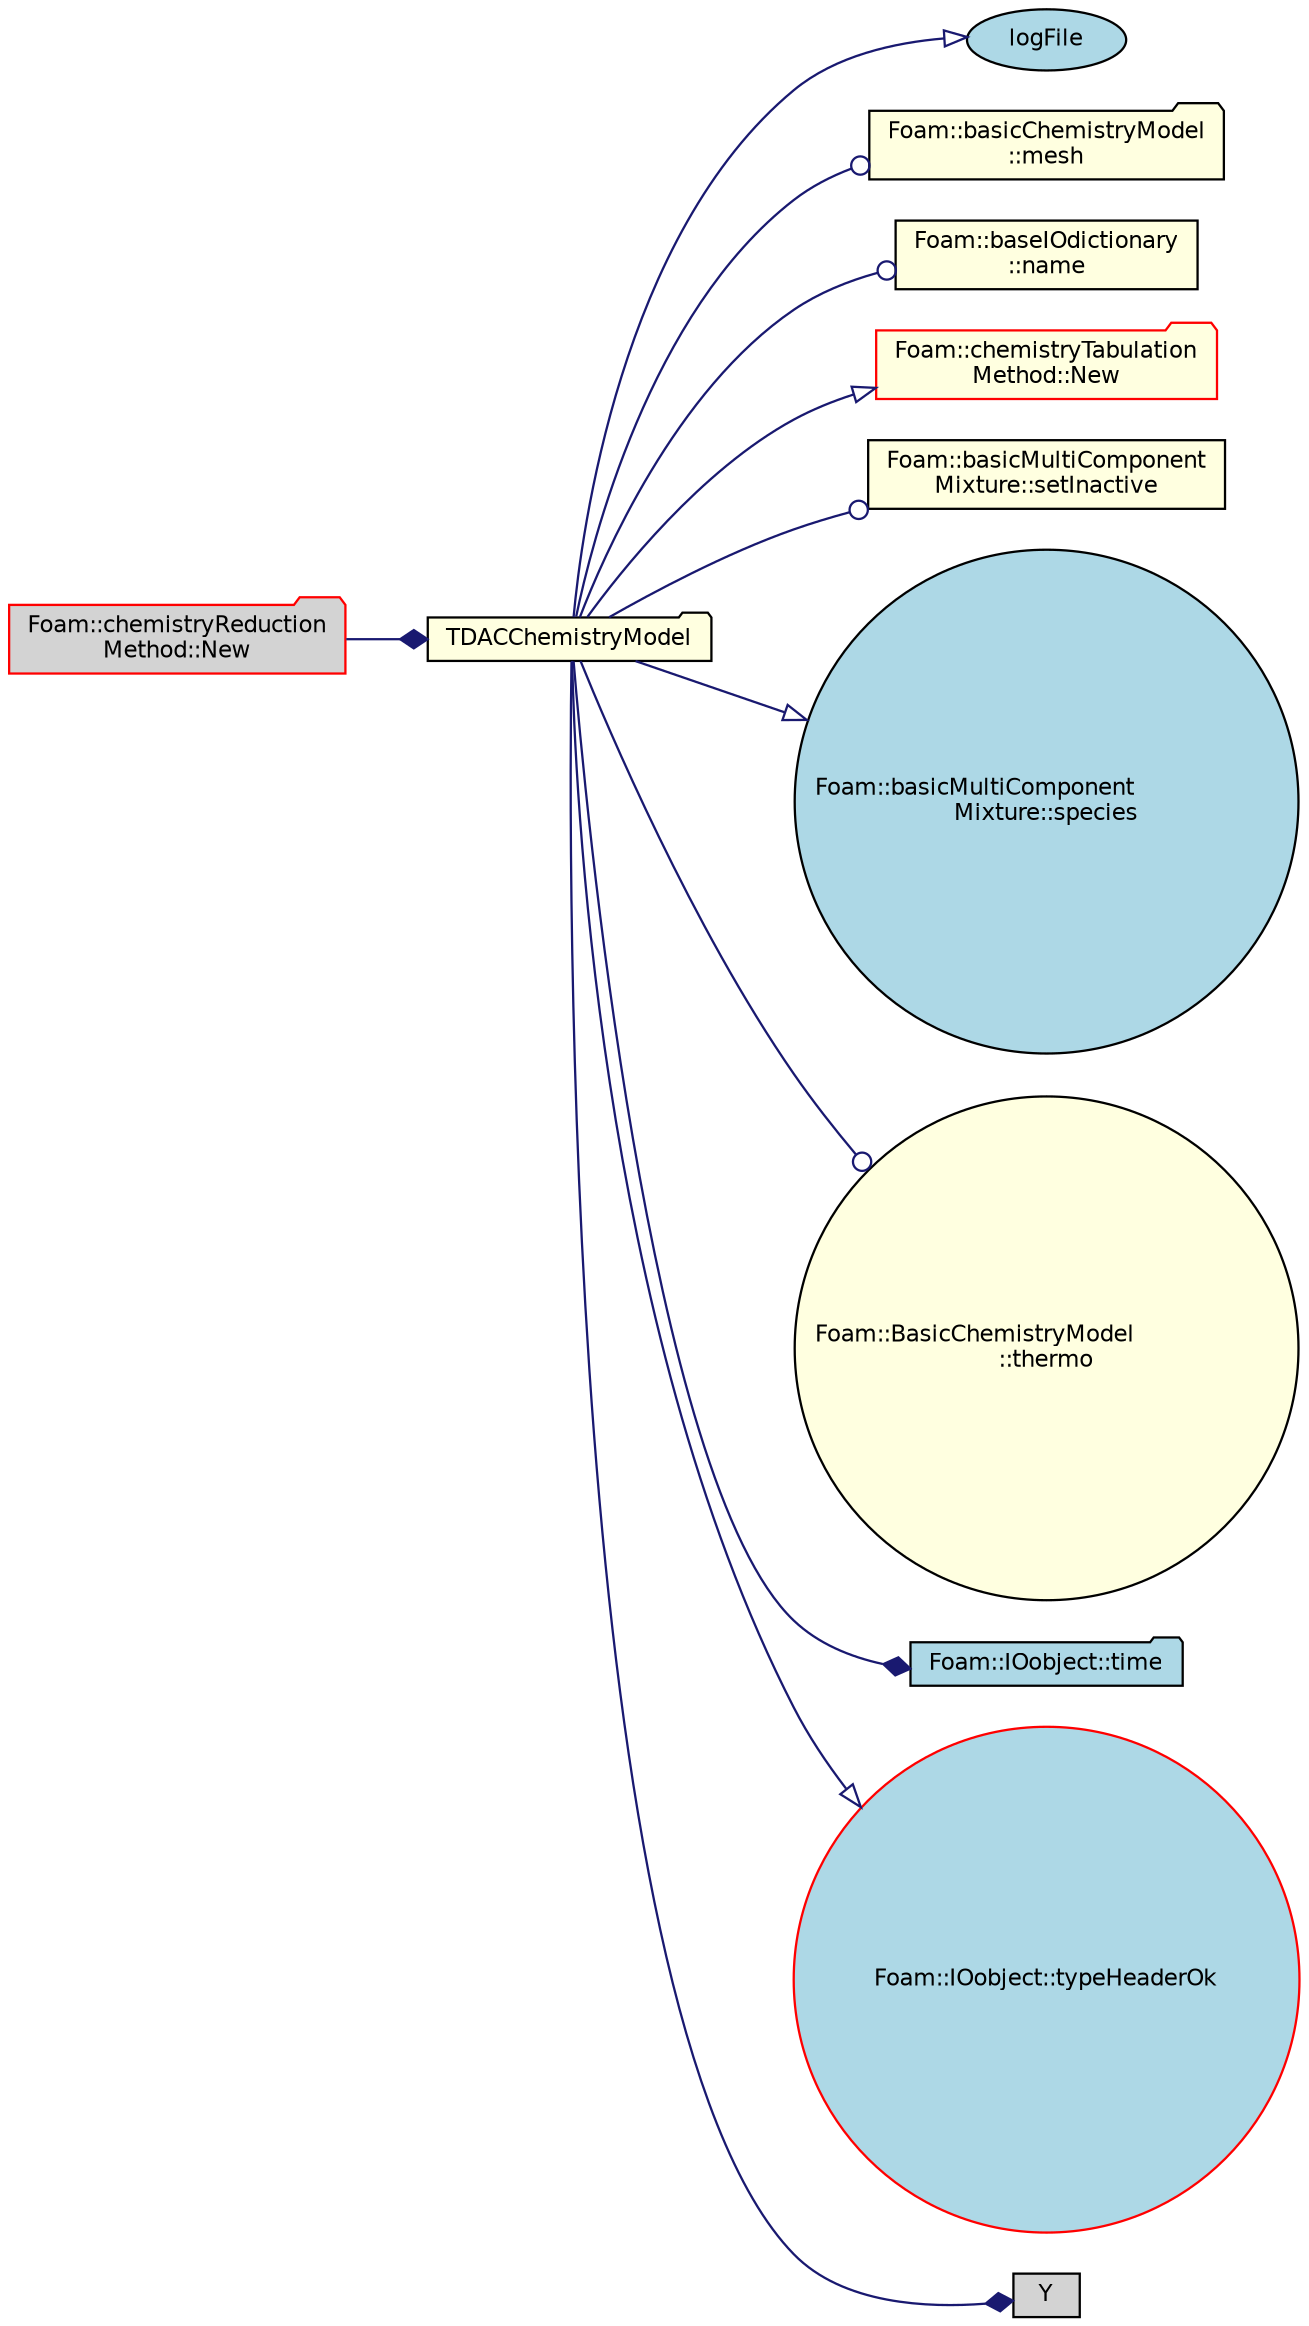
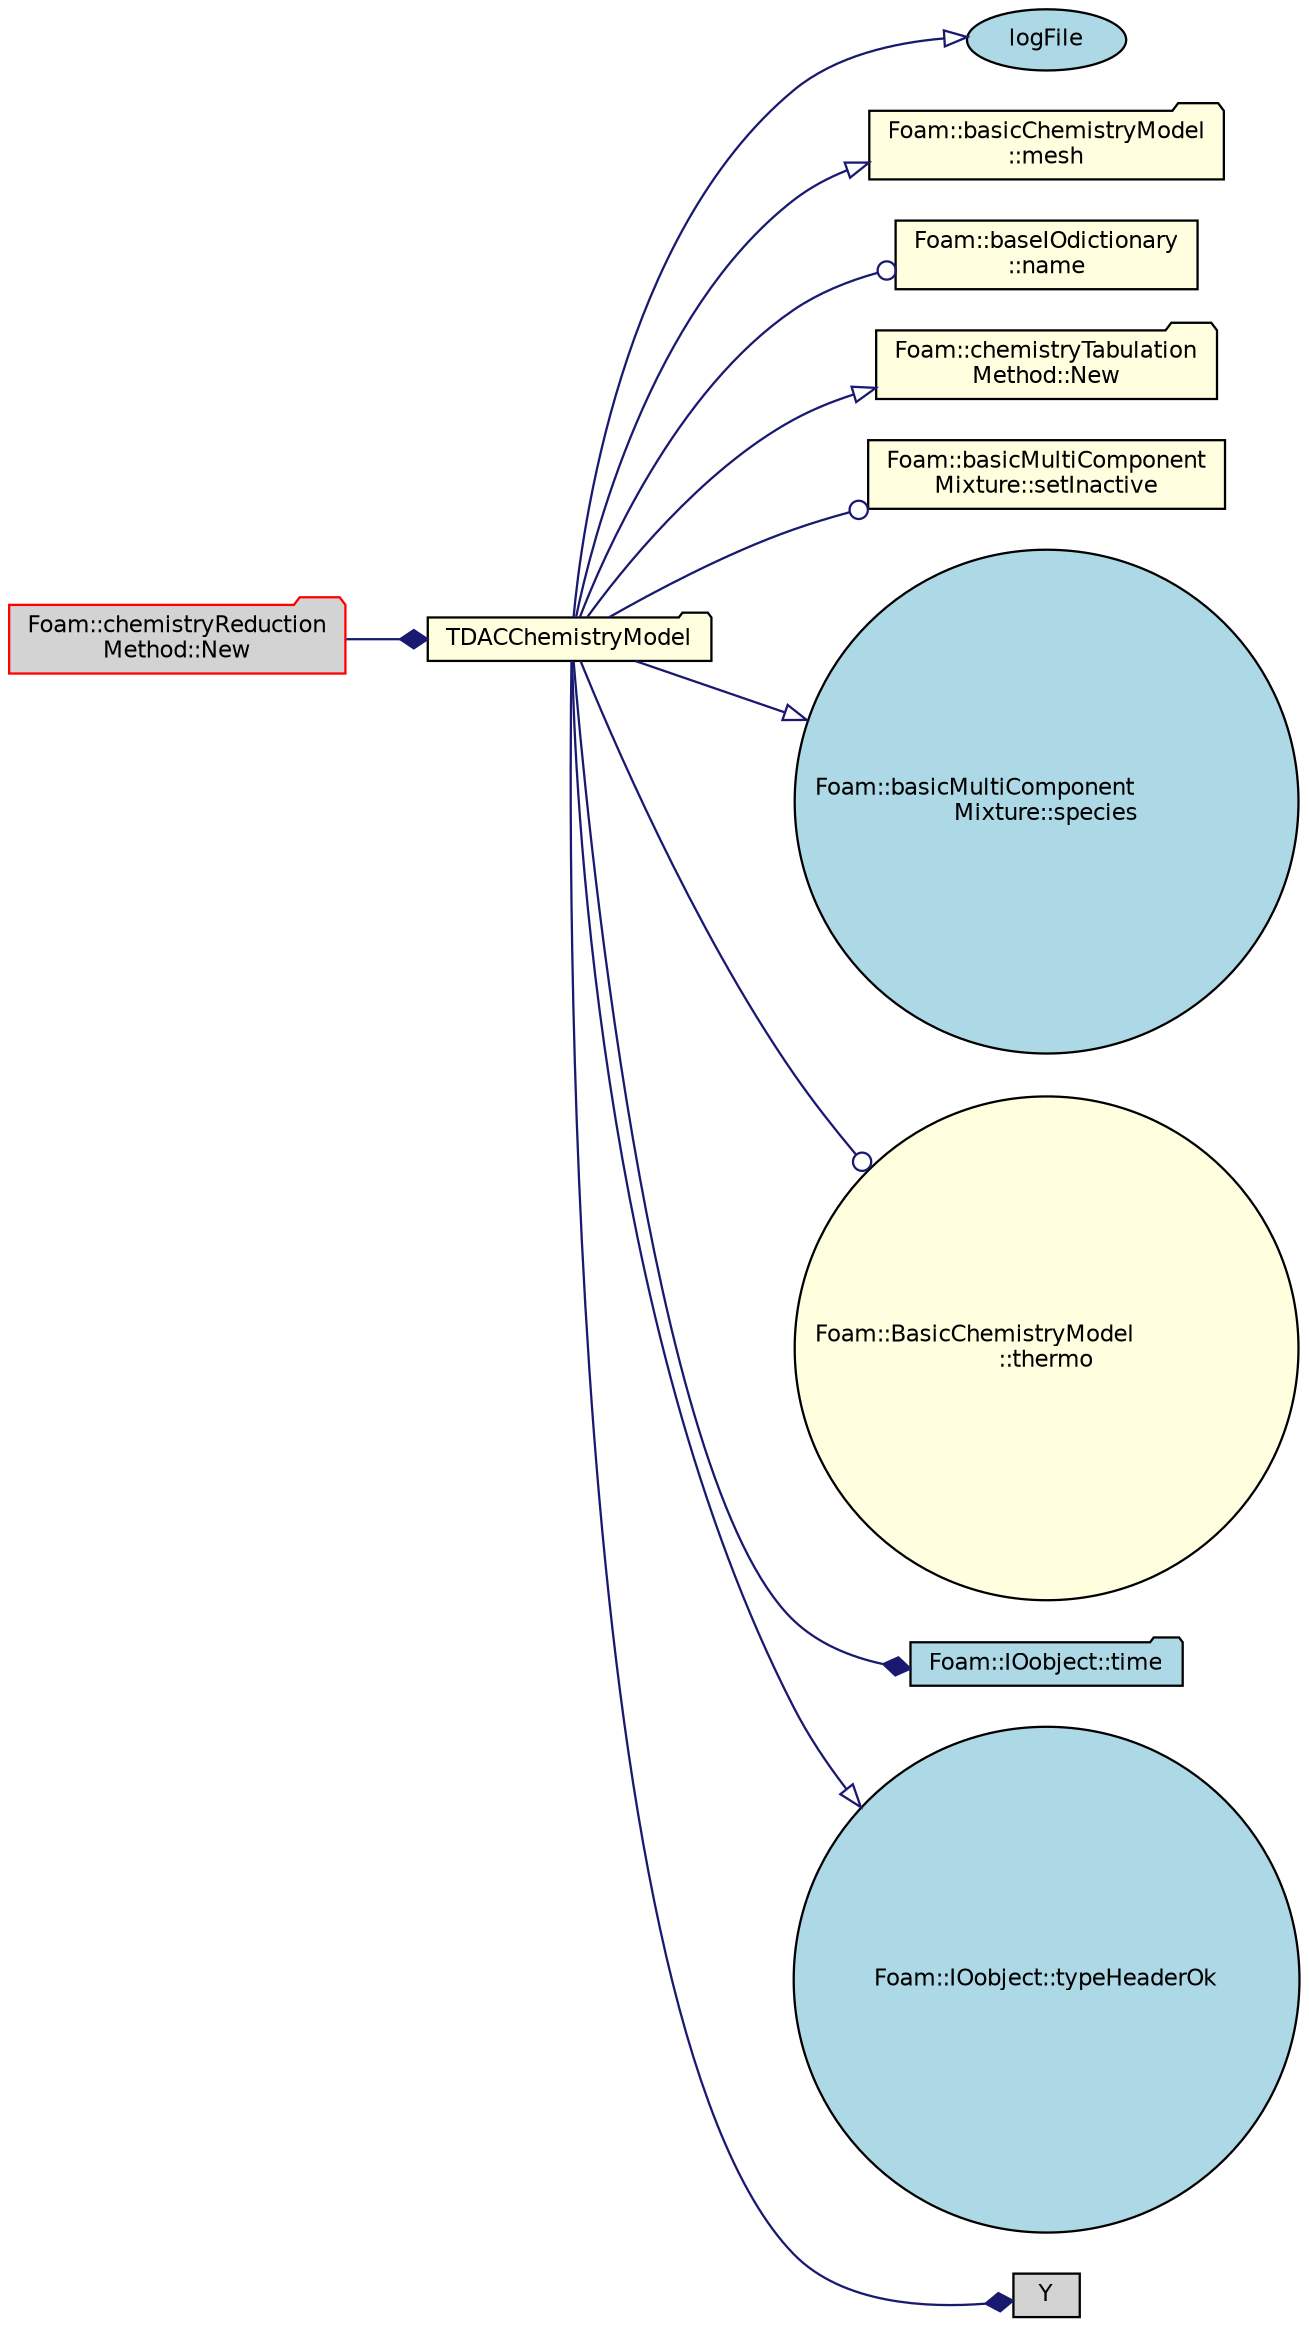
edge "TDACChemistryModel" -> "Foam::basicChemistryModel ::mesh": arrowhead odot -> onormal
node "Foam::chemistryTabulation Method::New": color red -> black
node "Foam::IOobject::typeHeaderOk": color red -> black
